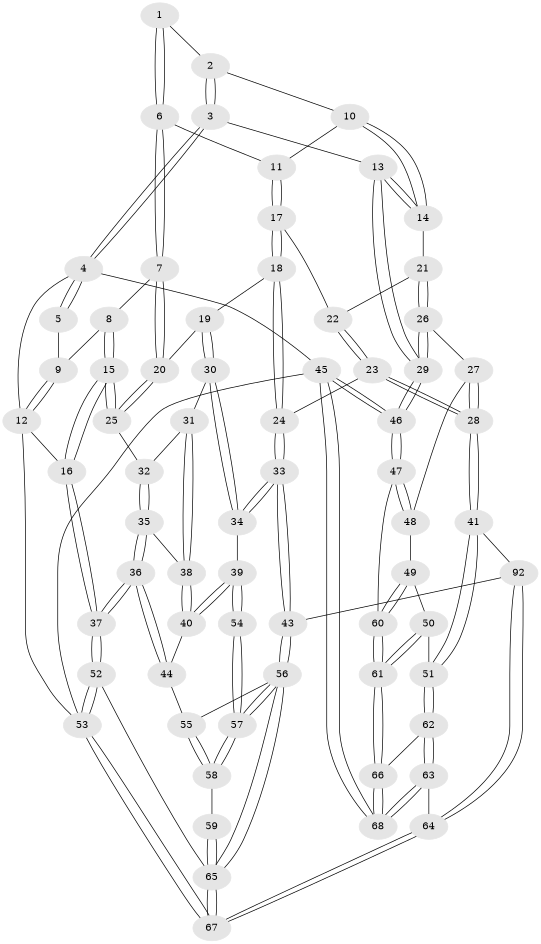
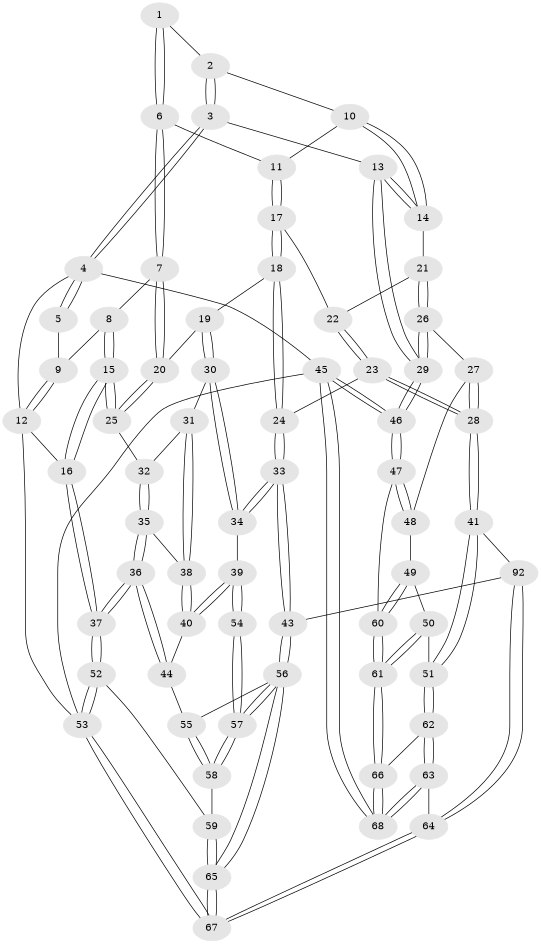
edge "52" -- "65": now "52" -- "59"
